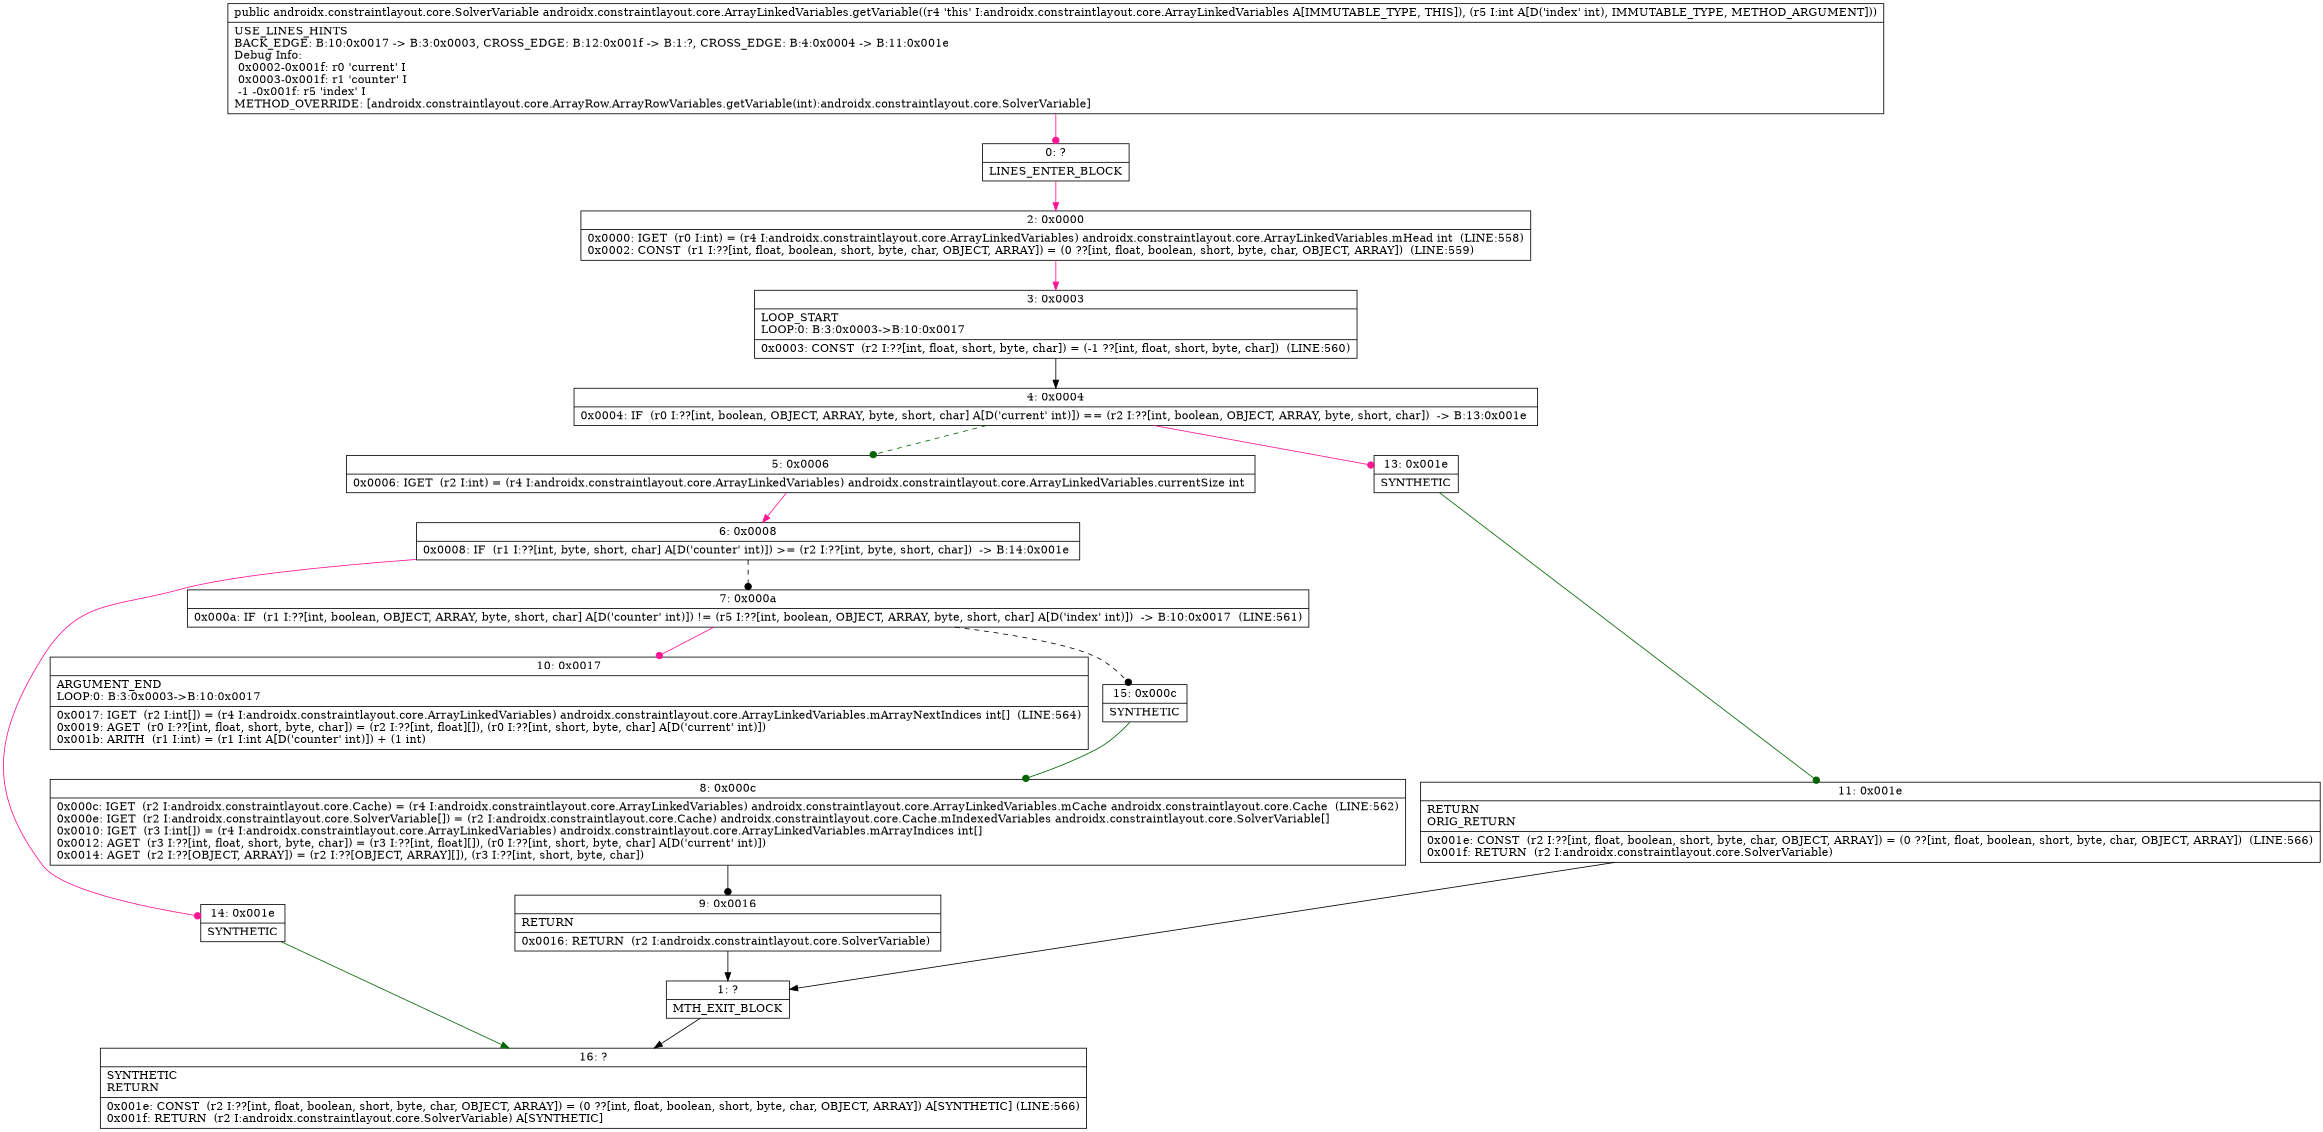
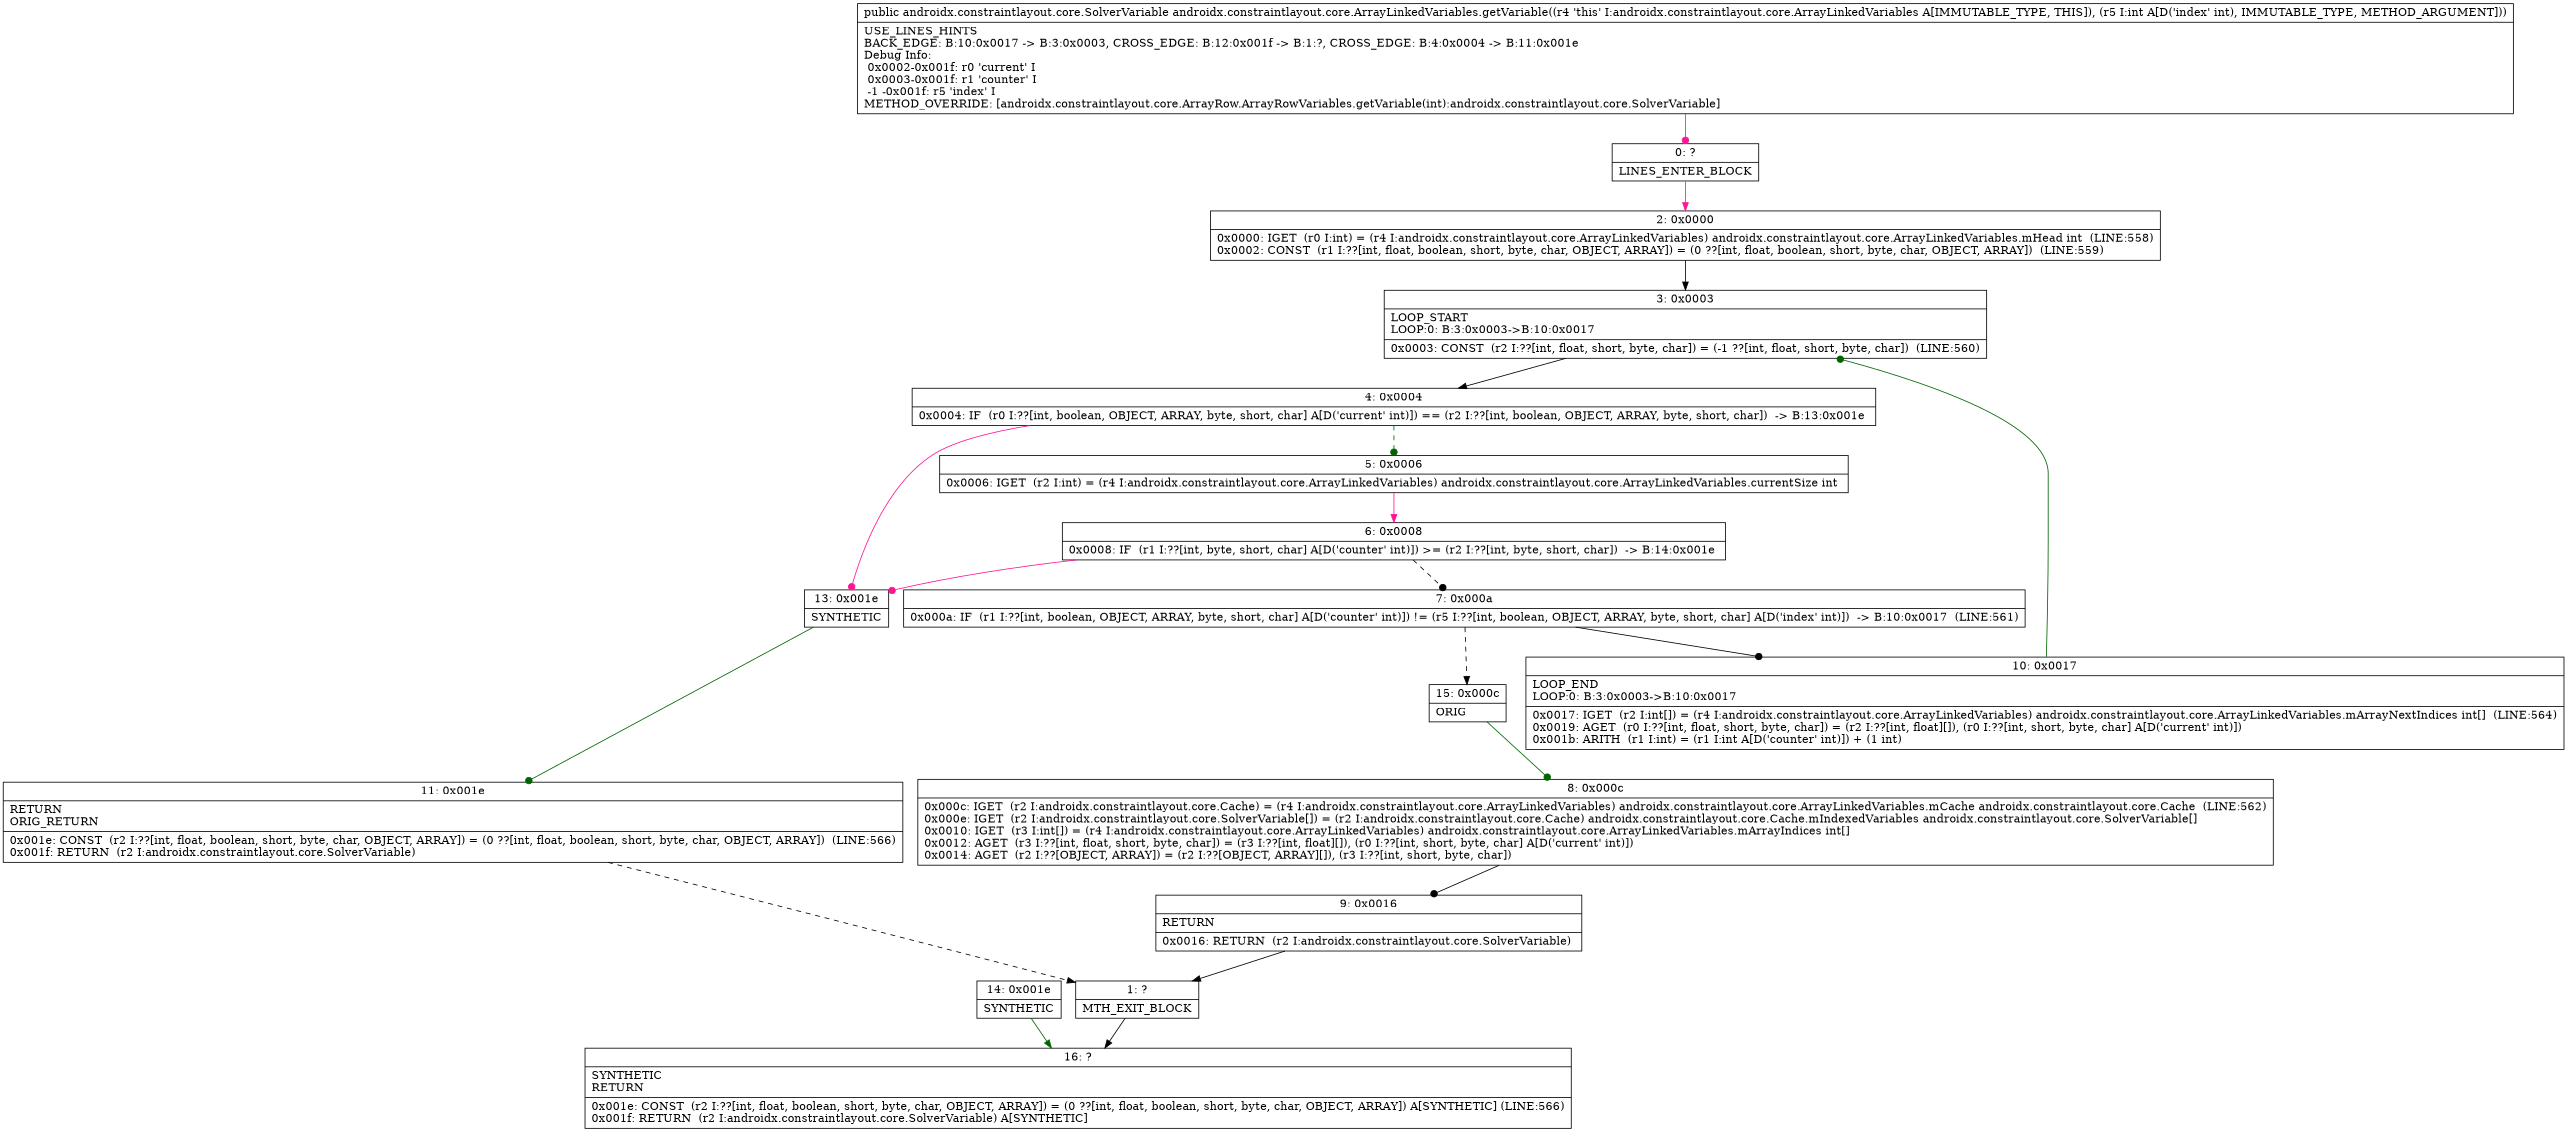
edge "2: 0x0000" -> "3: 0x0003": color deeppink -> black
edge "10: 0x0017" -> "3: 0x0003": added
edge "7: 0x000a" -> "10: 0x0017": color deeppink -> black
edge "7: 0x000a" -> "15: 0x000c": arrowhead dot -> normal
edge "6: 0x0008" -> "14: 0x001e": now "6: 0x0008" -> "13: 0x001e"
node "10: 0x0017": text "ARGUMENT_END" -> "LOOP_END"
node "15: 0x000c": text "SYNTHETIC" -> "ORIG"
edge "11: 0x001e" -> "1: ?": style solid -> dashed
